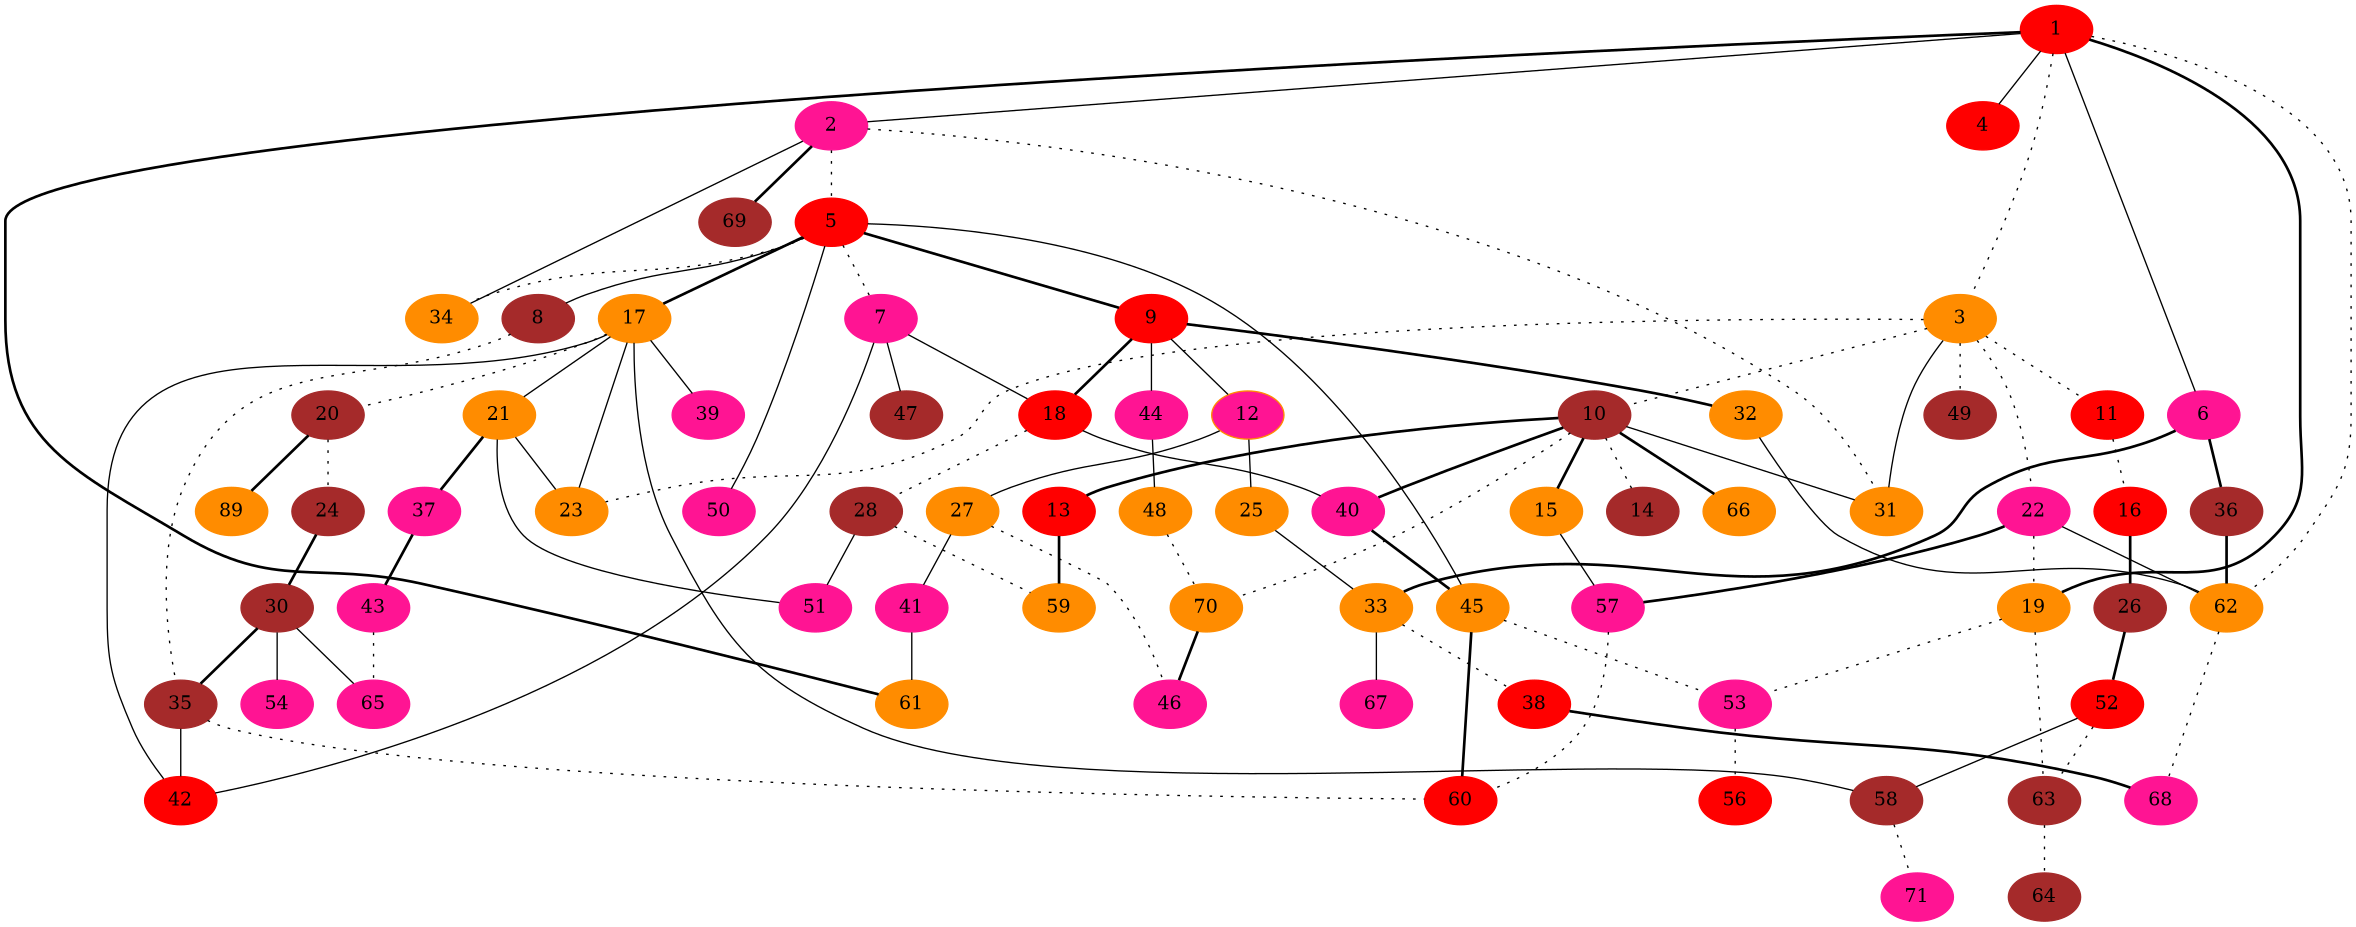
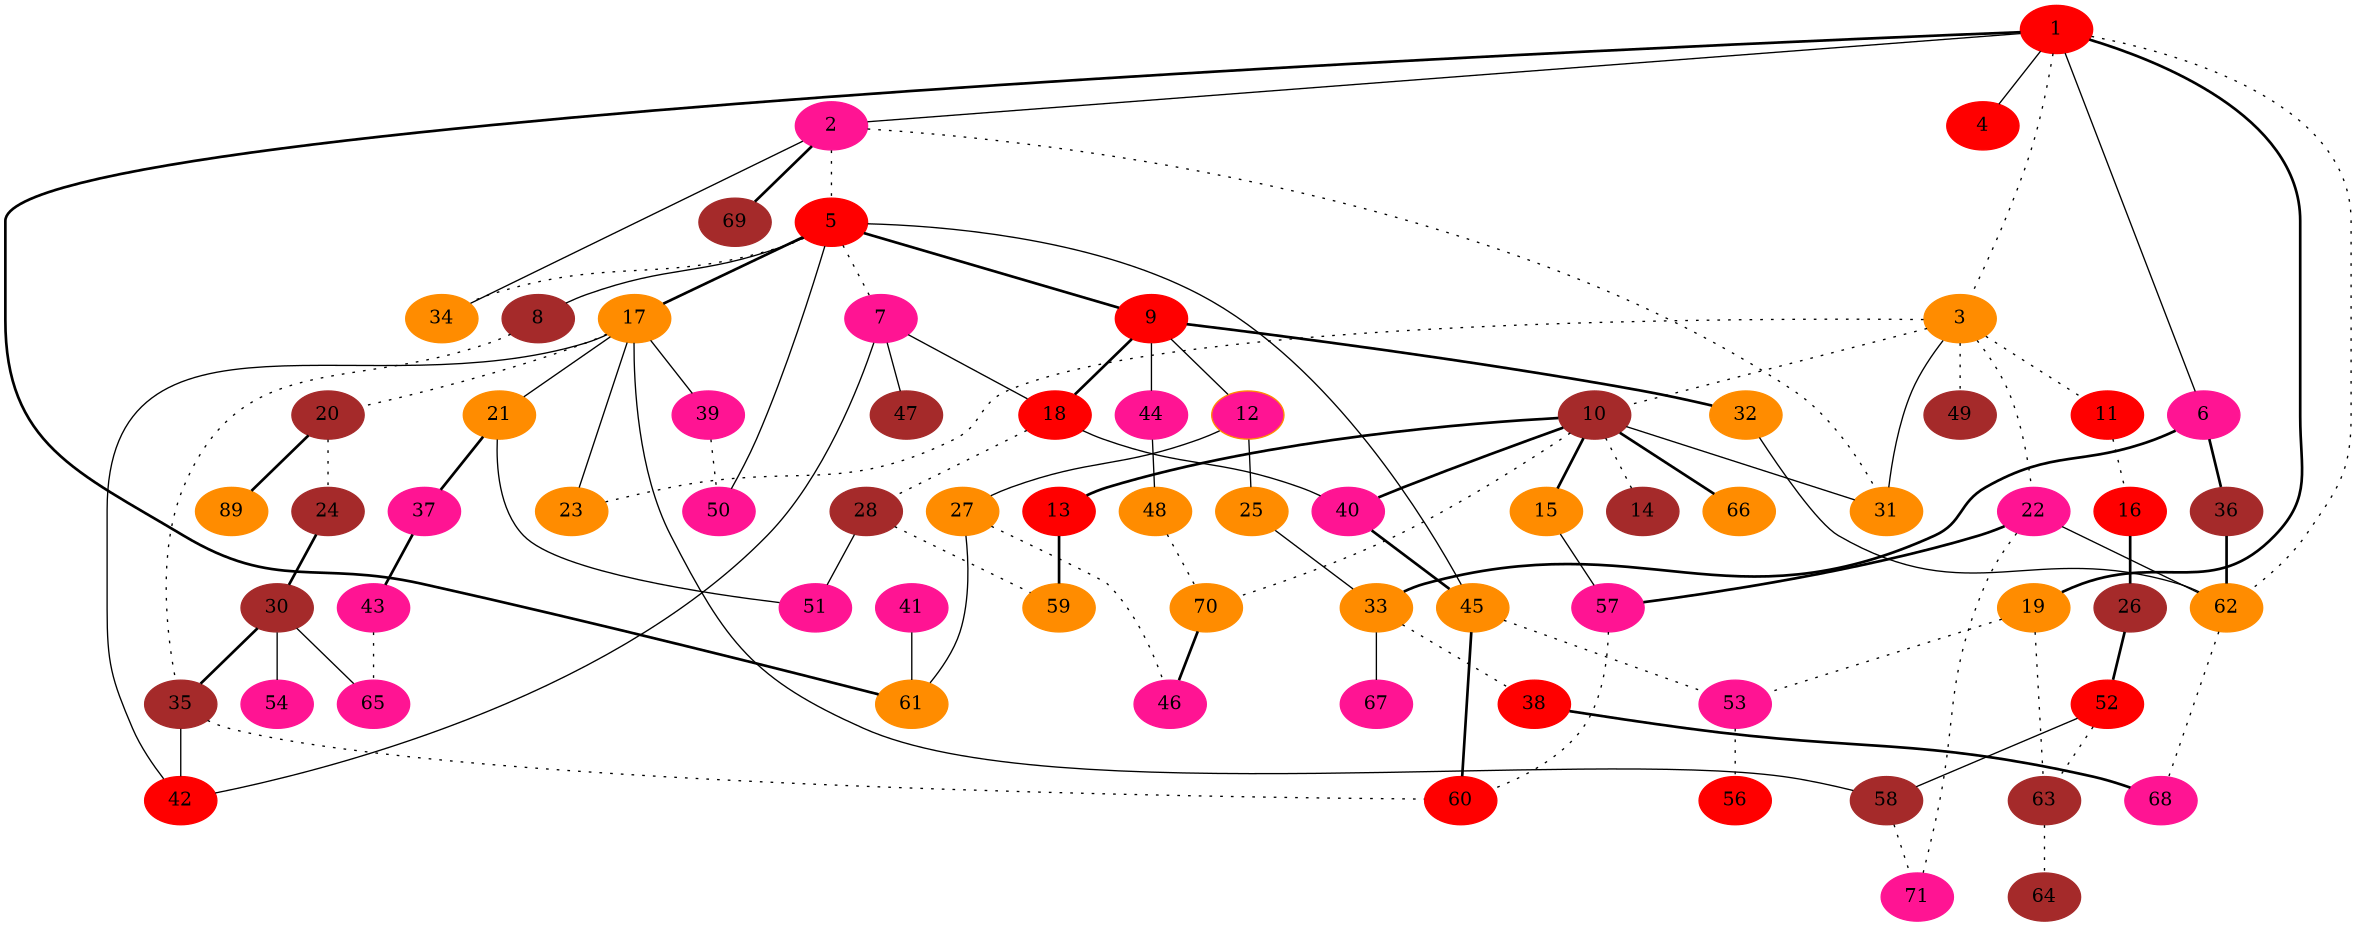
edge "21" -- "23": removed
edge "39" -- "50": added
edge "27" -- "41": now "27" -- "61"
edge "22" -- "19": now "22" -- "71"
